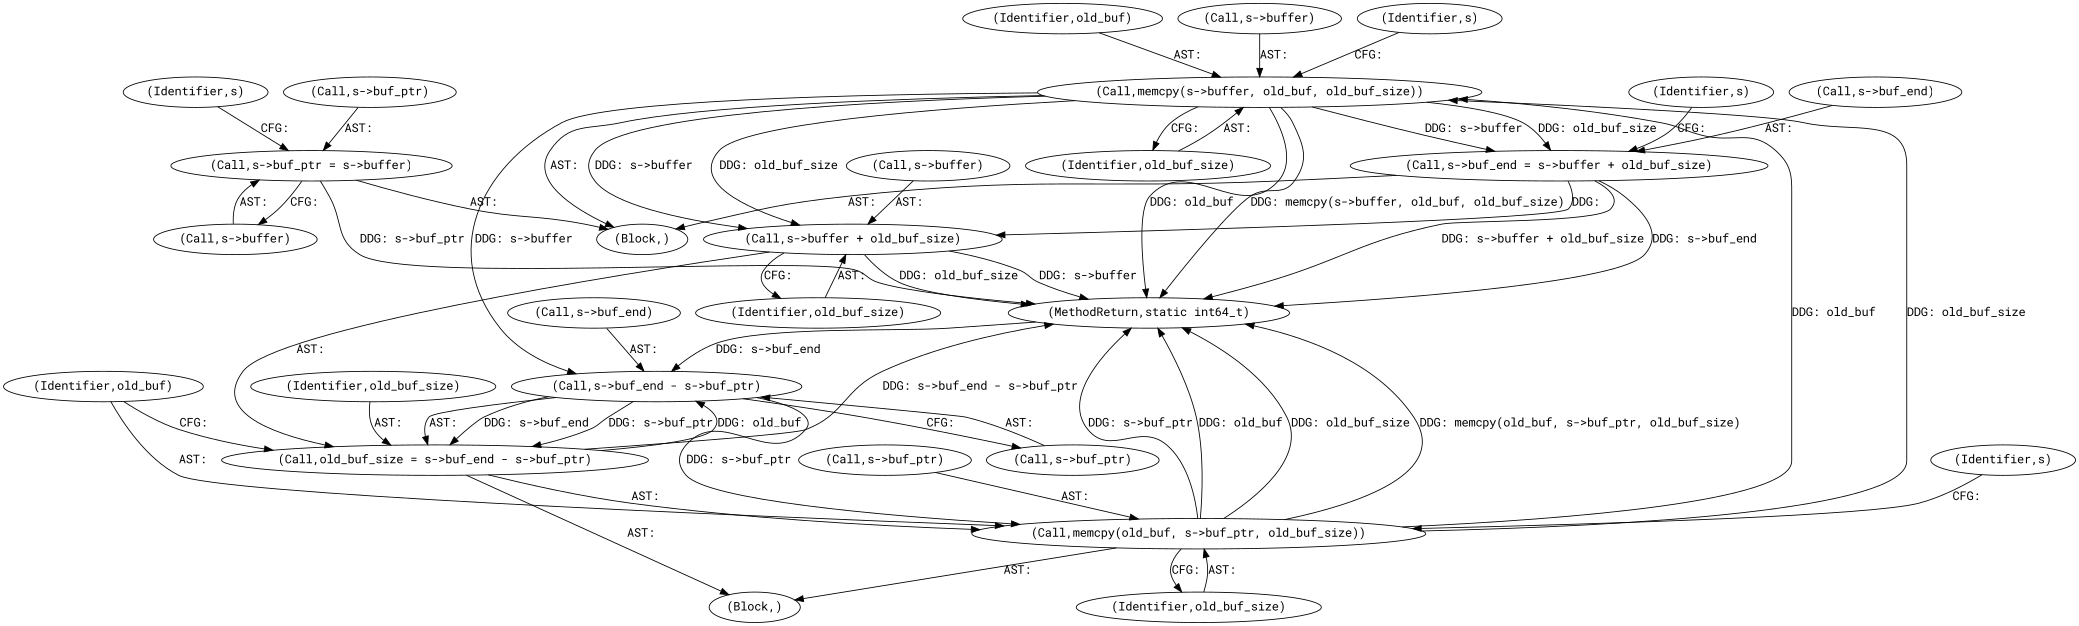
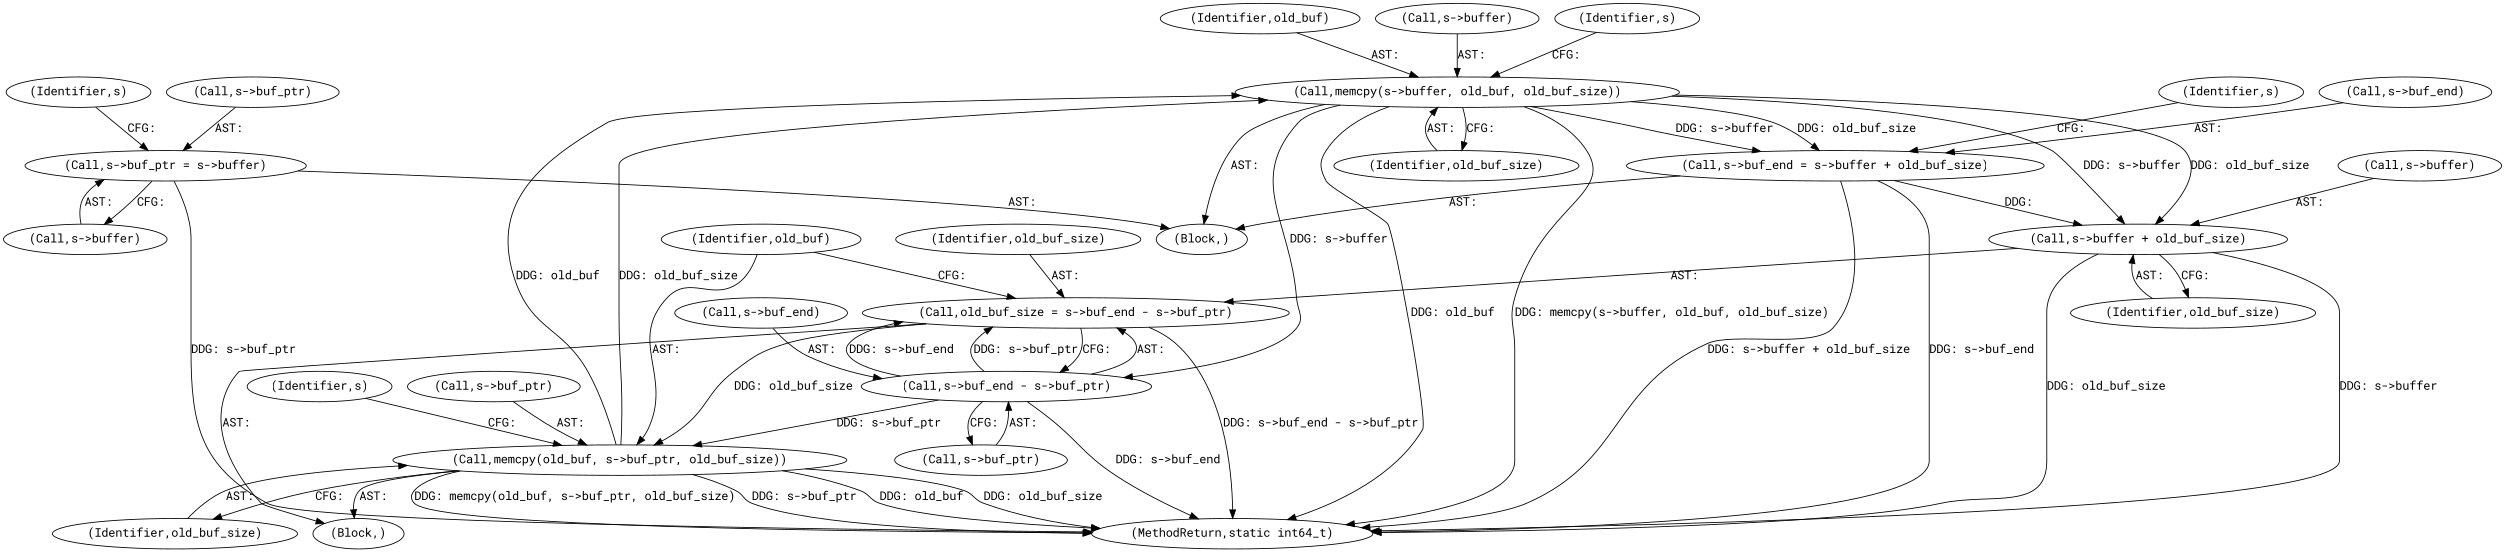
edge "(MethodReturn,static int64_t)" -> "(Call,s->buf_end - s->buf_ptr)": reversed
edge "(Call,old_buf_size = s->buf_end - s->buf_ptr)" -> "(Call,s->buf_end - s->buf_ptr)": label "DDG: old_buf" -> "CFG: "
edge "(Call,old_buf_size = s->buf_end - s->buf_ptr)" -> "(Call,memcpy(old_buf, s->buf_ptr, old_buf_size))": label "AST: " -> "DDG: old_buf_size"
